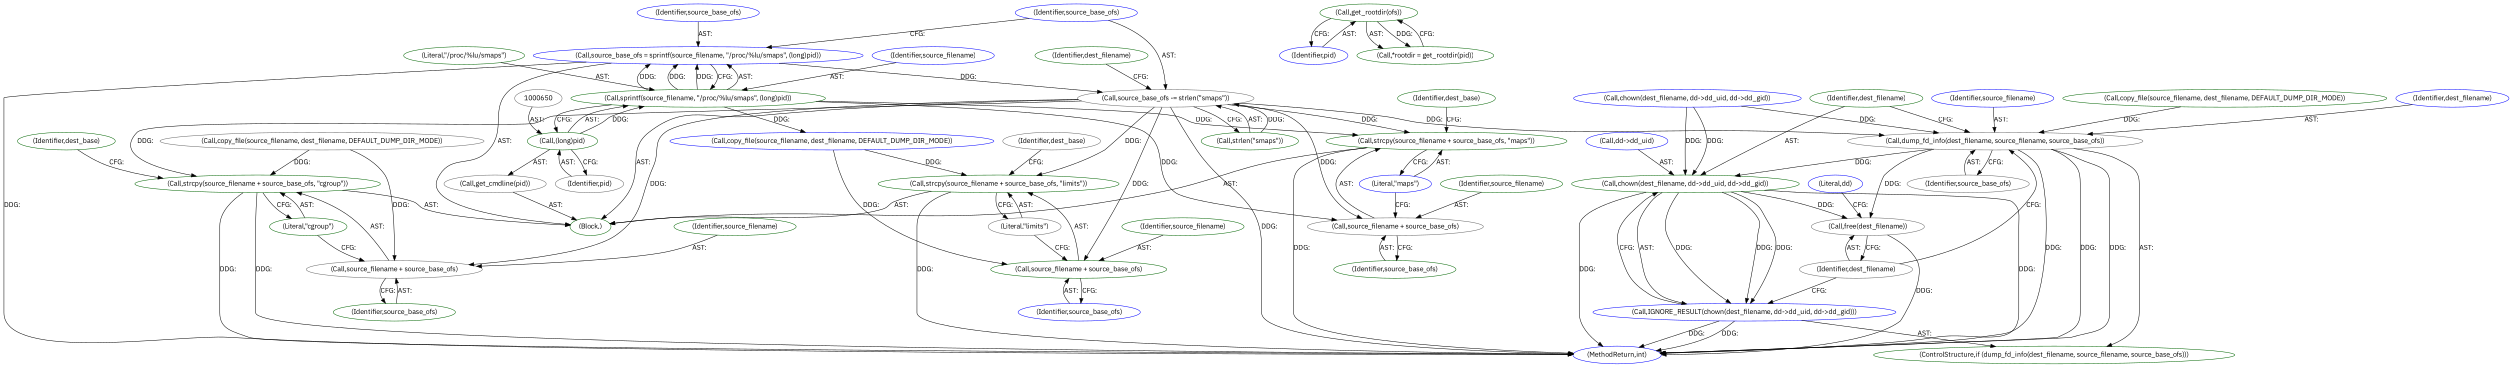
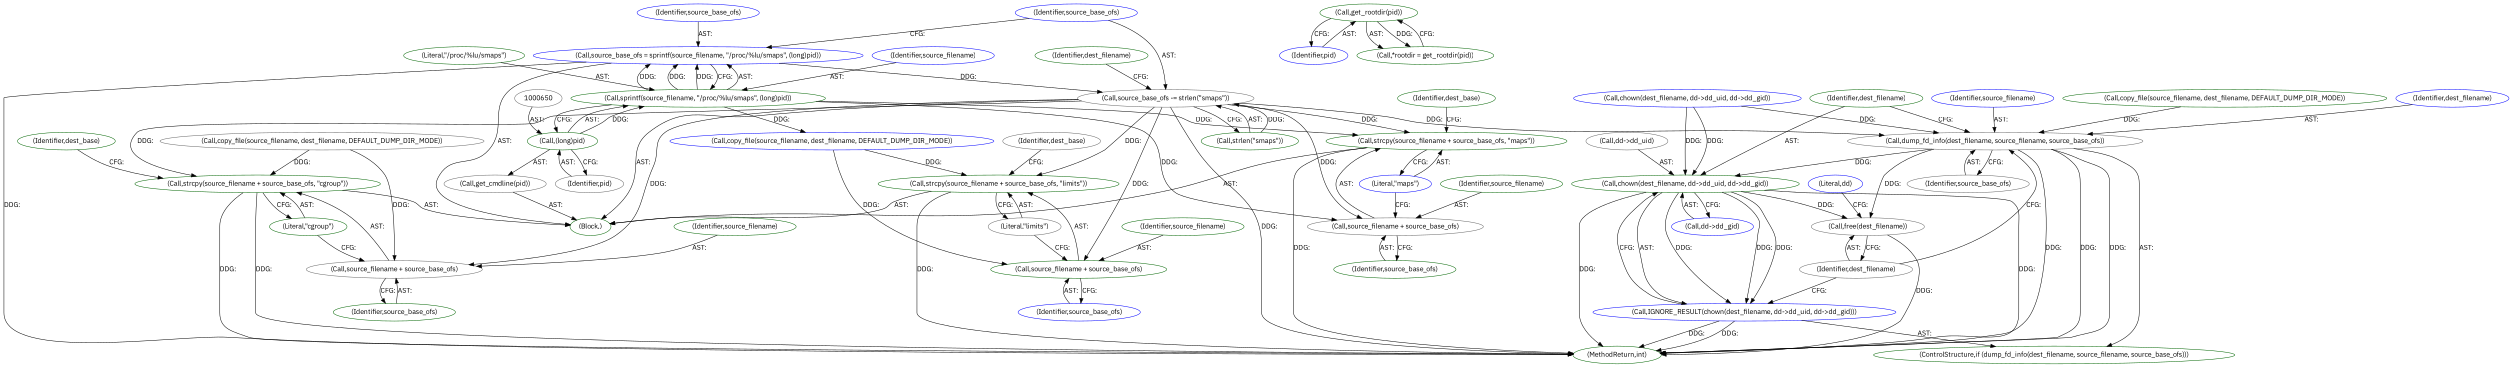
node "(Call,get_rootdir(ofs))": label "(Call,get_rootdir(ofs))" -> "(Call,get_rootdir(pid))"
node "(Call,dd->dd_uid)": color blue -> gray40
node "(Call,dd->dd_gid)": added
node "(MethodReturn,int)": color blue -> darkgreen
